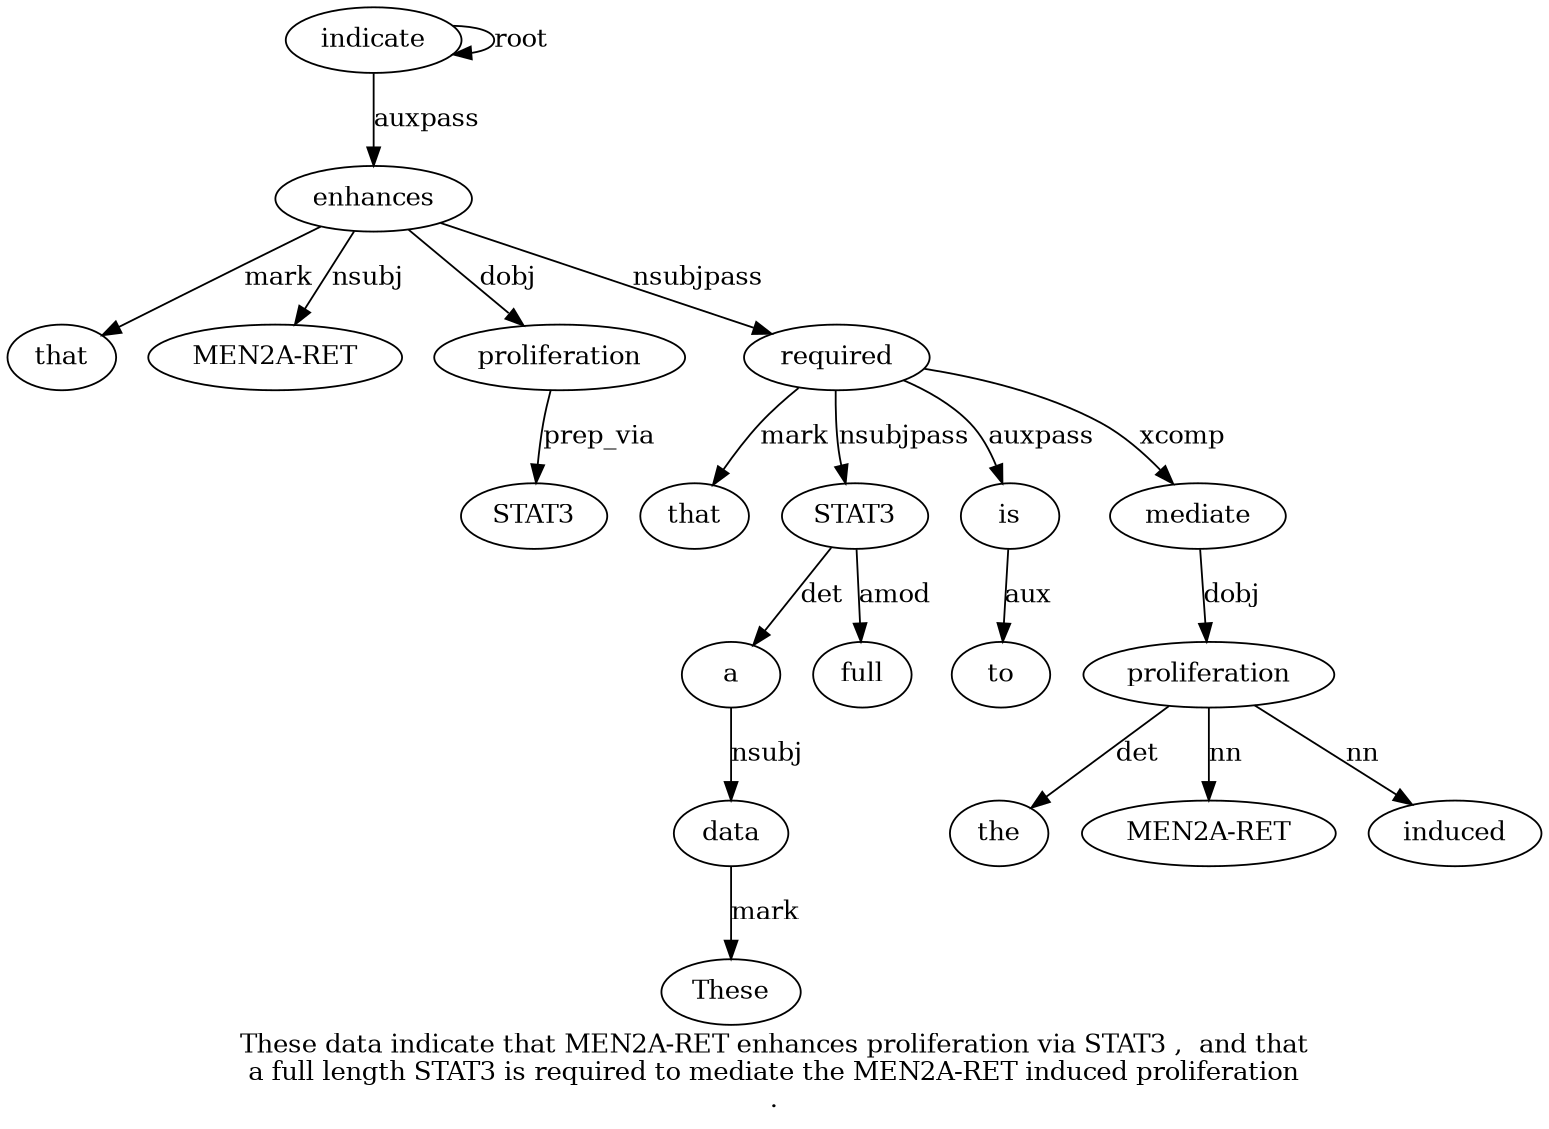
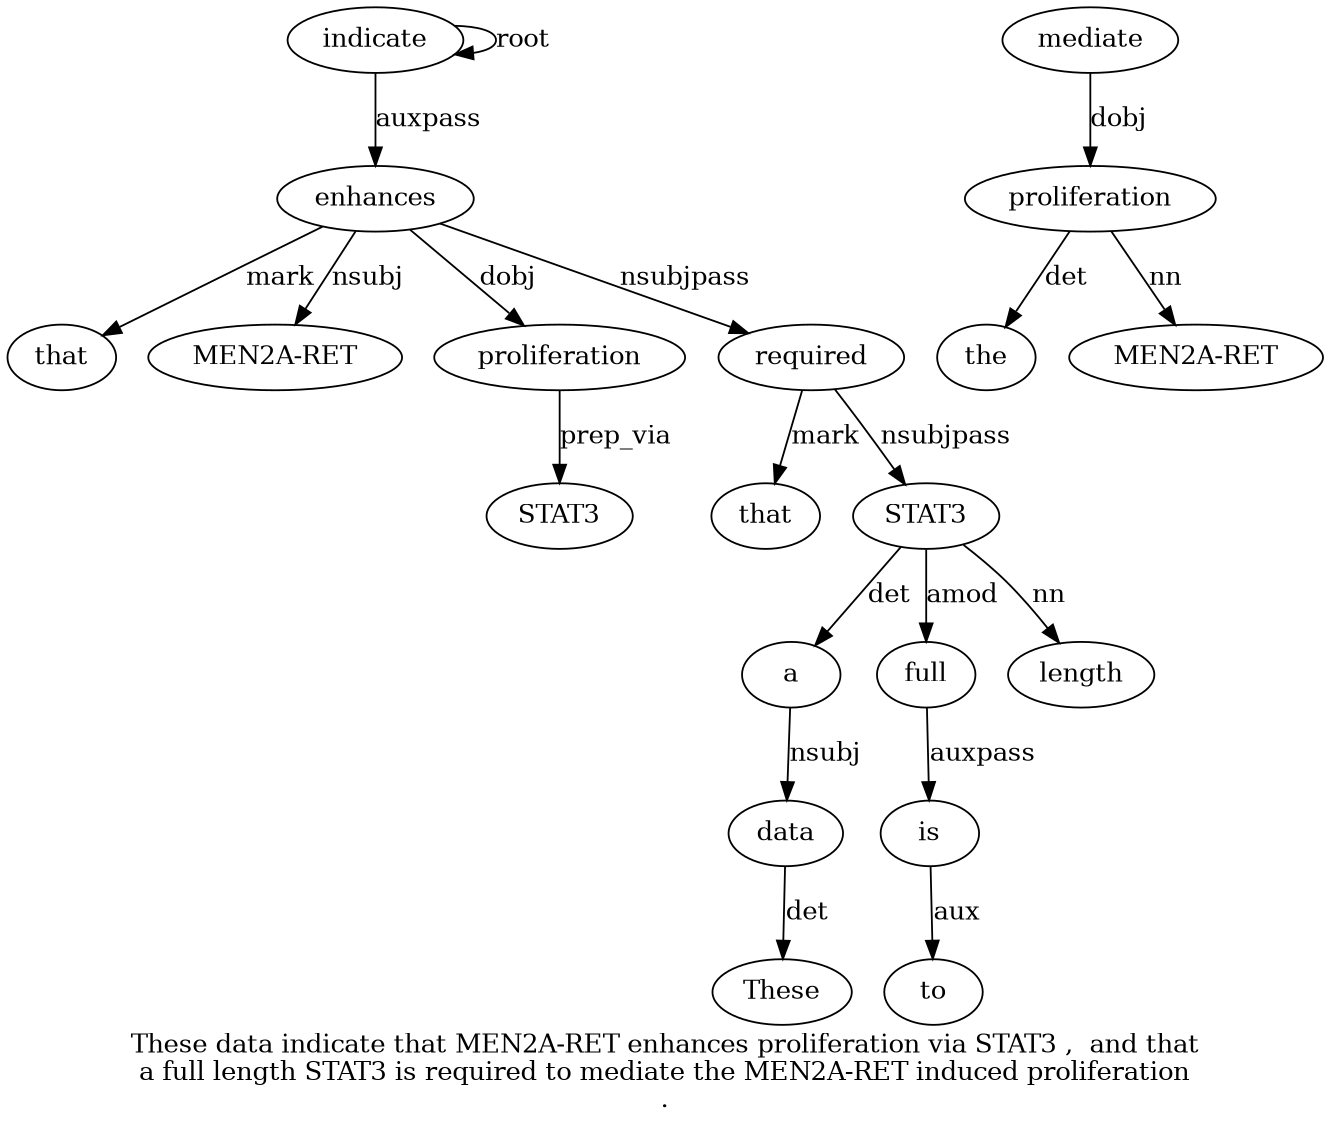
edge "required" -> "mediate": removed, label "xcomp"
edge "required" -> "is": now "full" -> "is"
node "length": added
node "induced": removed
edge "data" -> "These": label "mark" -> "det"
